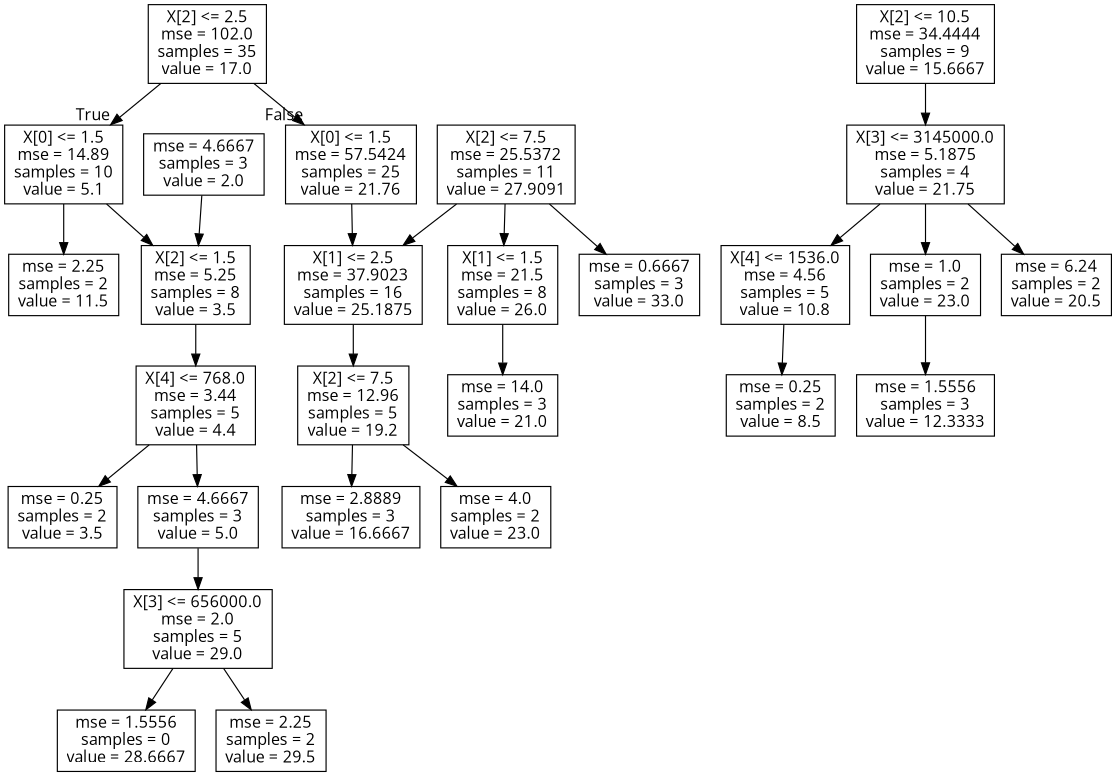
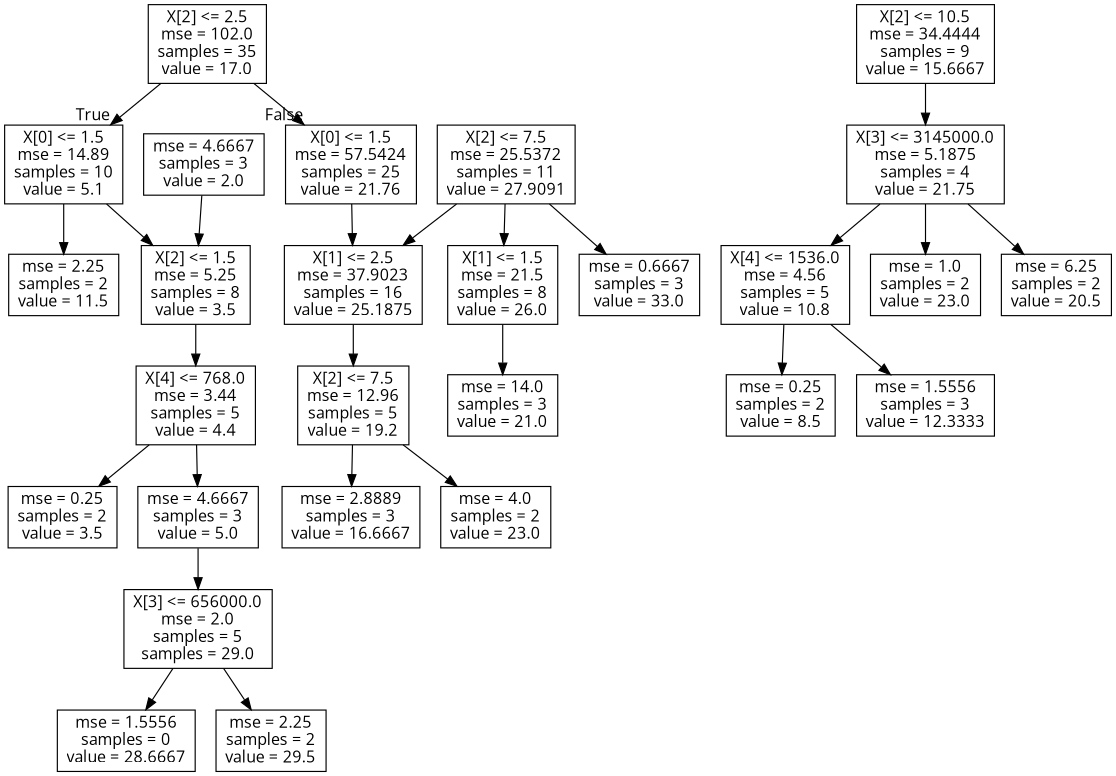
node "mse = 6.24 samples = 2 value = 20.5": label "mse = 6.24 samples = 2 value = 20.5" -> "mse = 6.25 samples = 2 value = 20.5"
edge "mse = 1.0 samples = 2 value = 23.0" -> "mse = 1.5556 samples = 3 value = 12.3333": now "X[4] <= 1536.0 mse = 4.56 samples = 5 value = 10.8" -> "mse = 1.5556 samples = 3 value = 12.3333"
node "X[3] <= 656000.0 mse = 2.0 samples = 5 value = 29.0": label "X[3] <= 656000.0 mse = 2.0 samples = 5 value = 29.0" -> "X[3] <= 656000.0 mse = 2.0 samples = 5 samples = 29.0"
